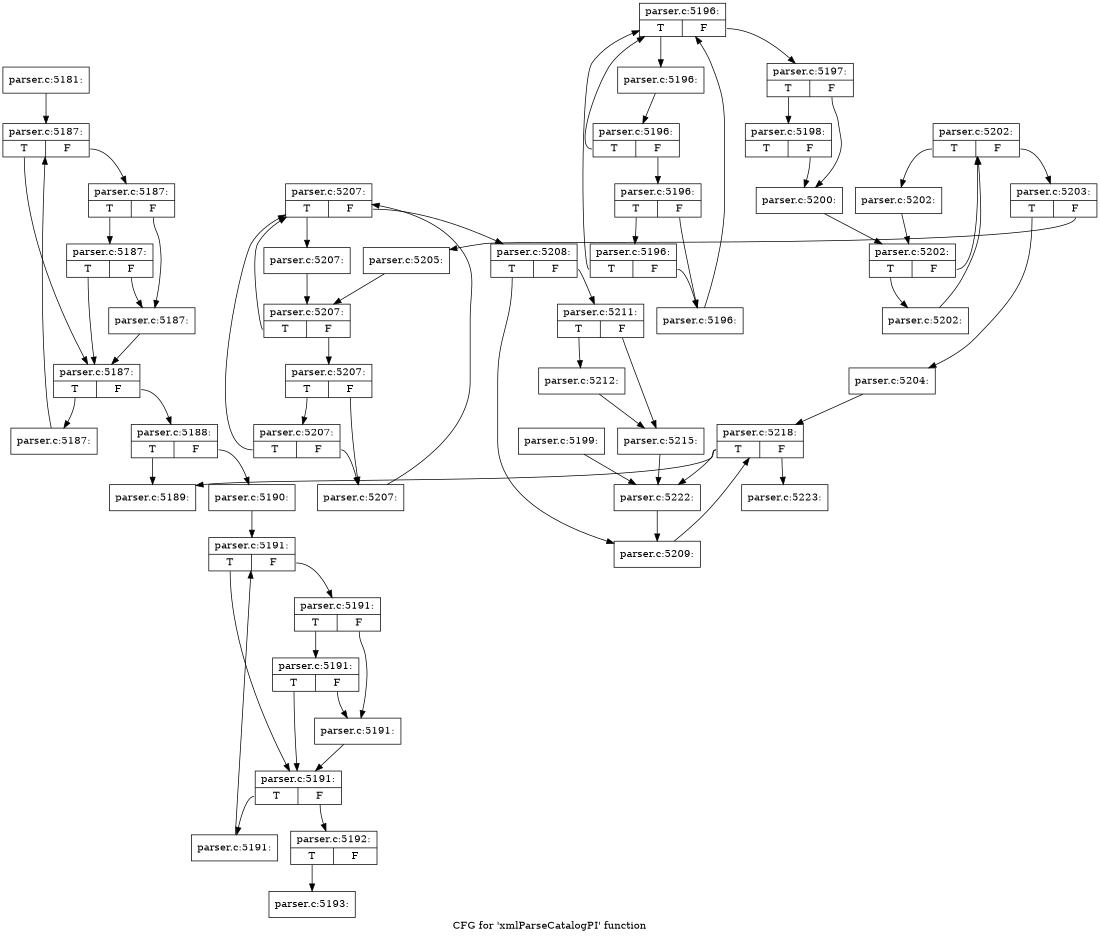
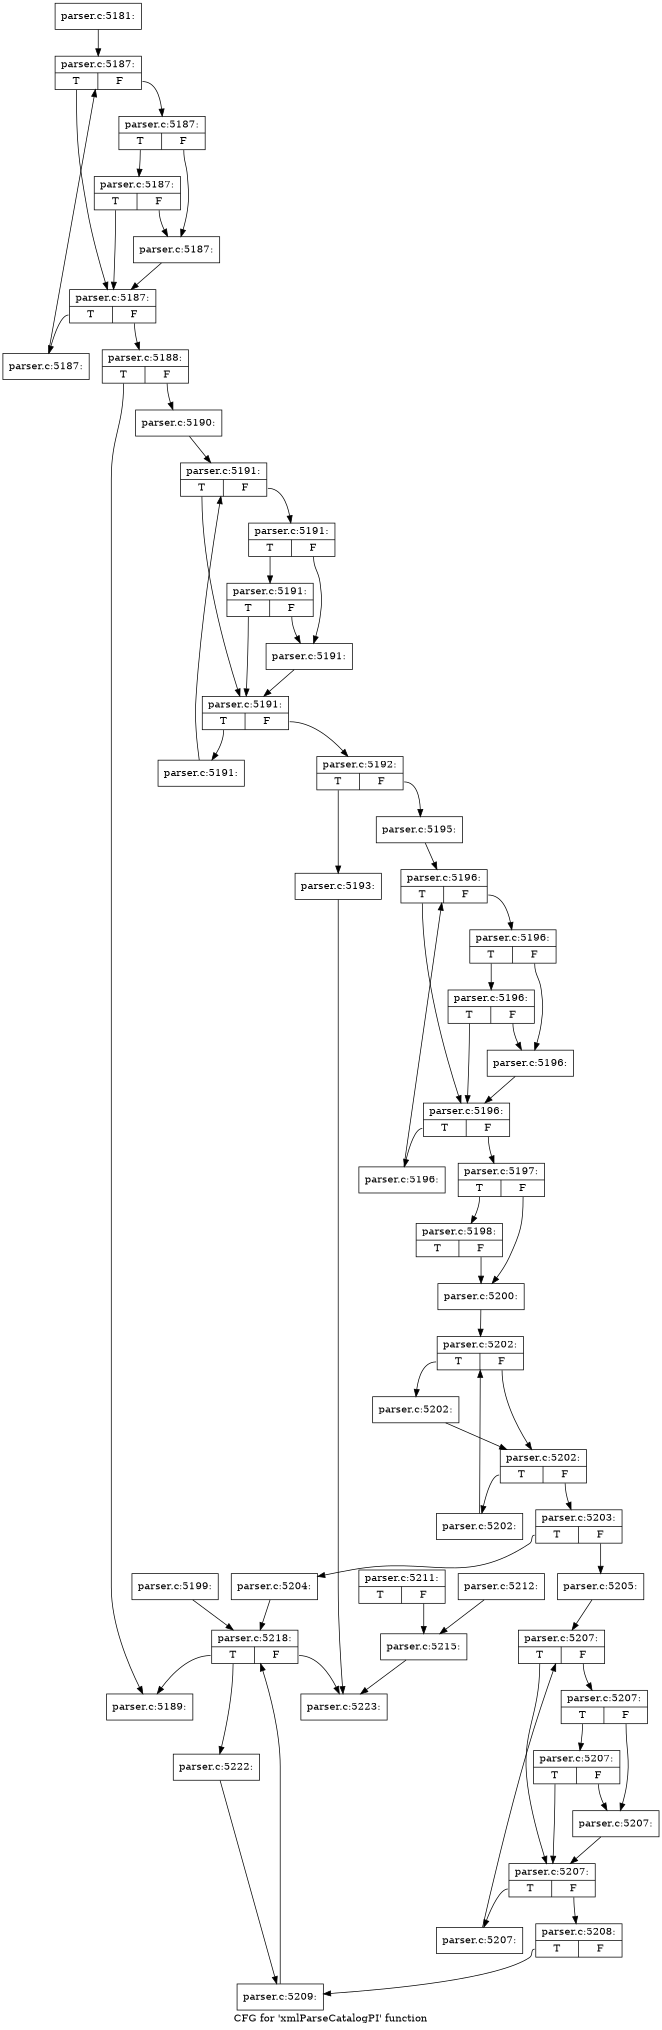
edge "parser.c:5208:" -> "parser.c:5211:": removed
edge "parser.c:5211:" -> "parser.c:5212:": removed
edge "parser.c:5215:" -> "parser.c:5222:": now "parser.c:5215:" -> "parser.c:5223:"
edge "parser.c:5199:" -> "parser.c:5222:": now "parser.c:5199:" -> "parser.c:5218:"
node "parser.c:5195:": added
edge "parser.c:5193:" -> "parser.c:5223:": added
